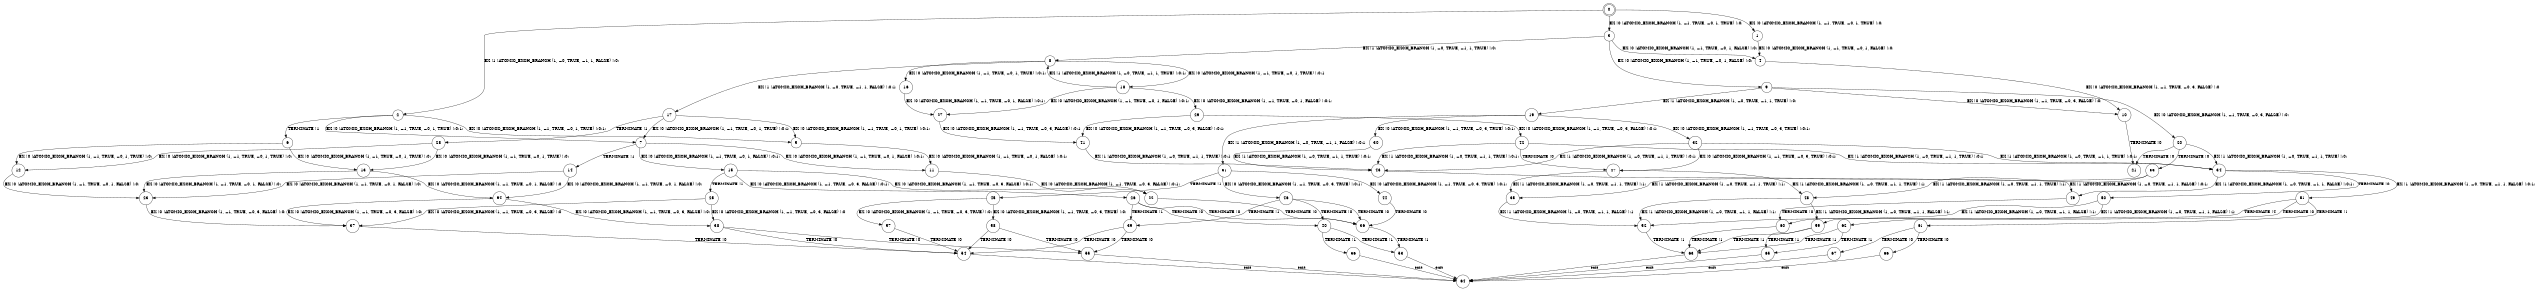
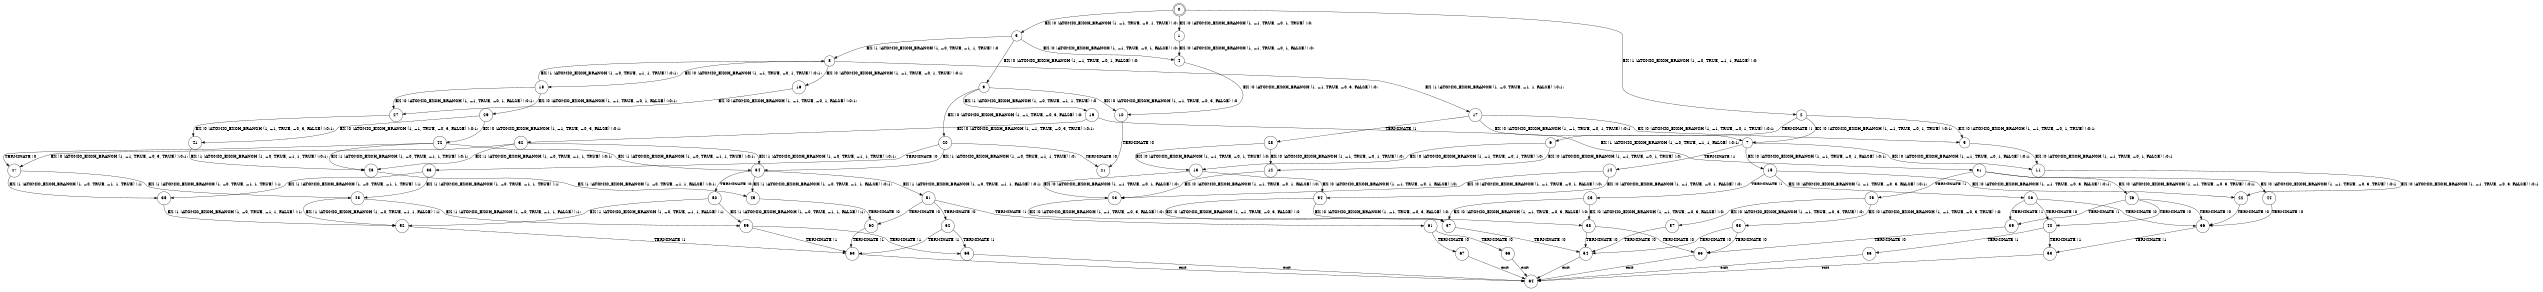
node "30": removed
edge "51" -> "60": label "TERMINATE !4" -> "TERMINATE !0"
edge "39" -> "54": removed, label "TERMINATE !0"
